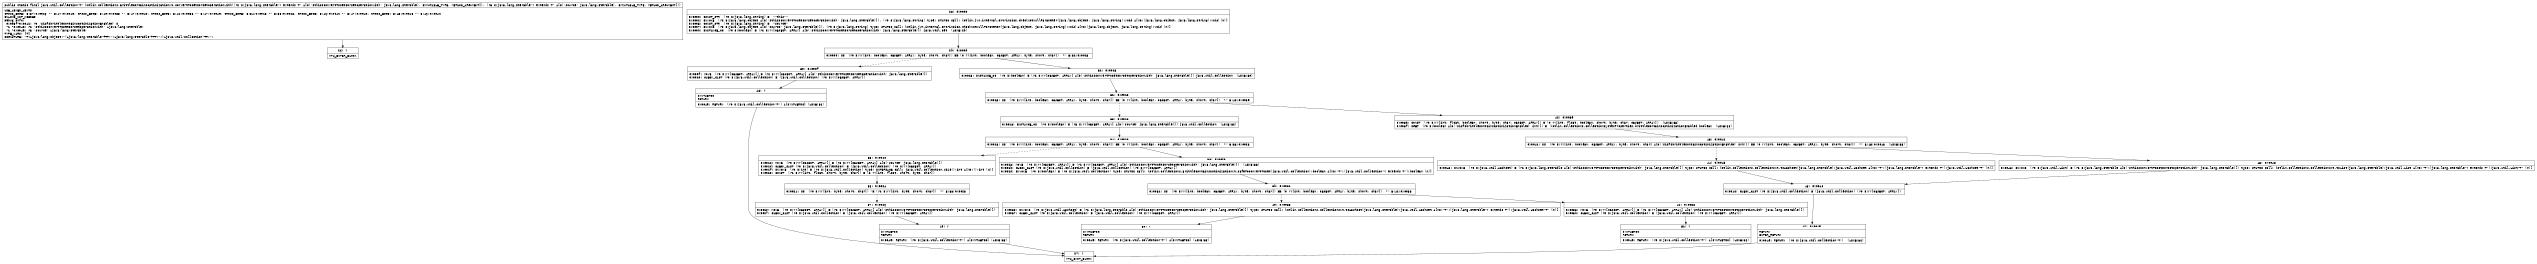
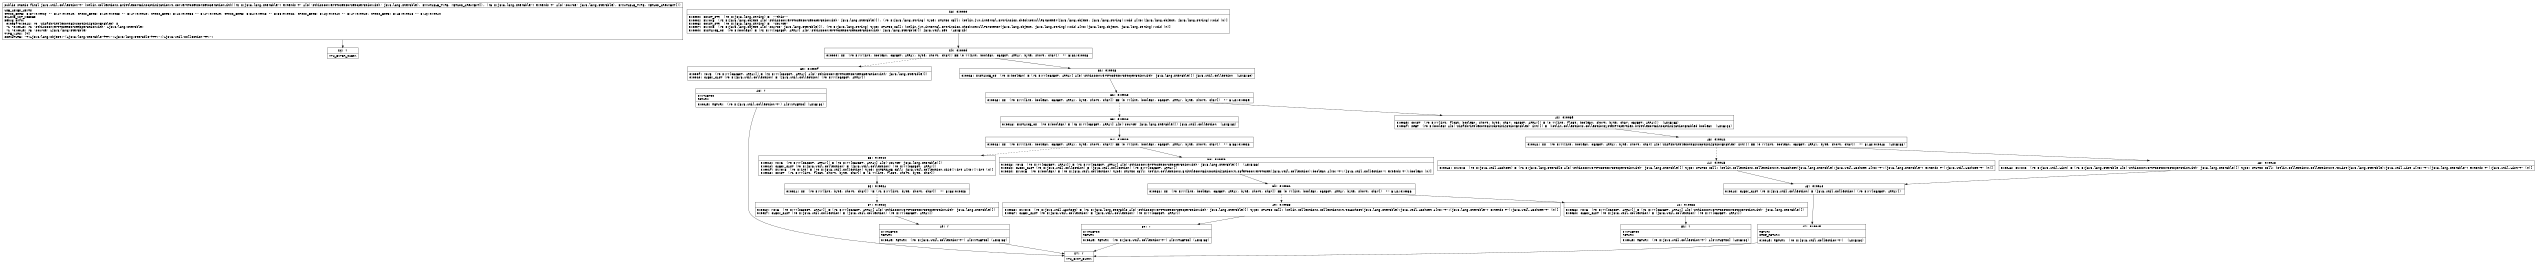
node "26: ?": text "MTH_ENTER_BLOCK" -> "MTH_ENTER_CHECK"
edge "30: 0x000f" -> "48: ?": removed
node "47: 0x004e": text "ENTER_RETURN" -> "ORIG_RETURN"
edge "50: ?" -> "27: ?": added
